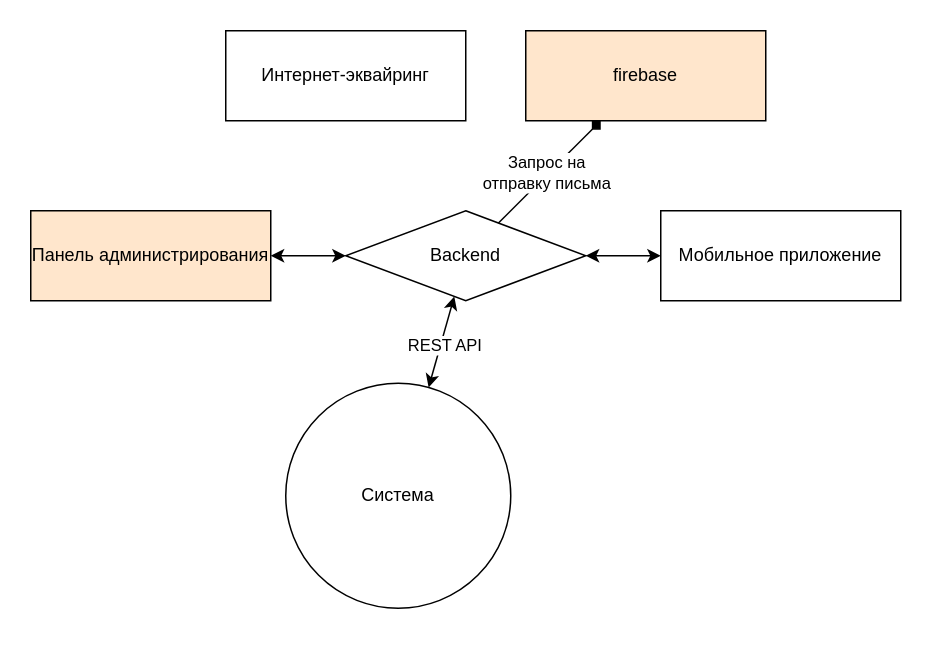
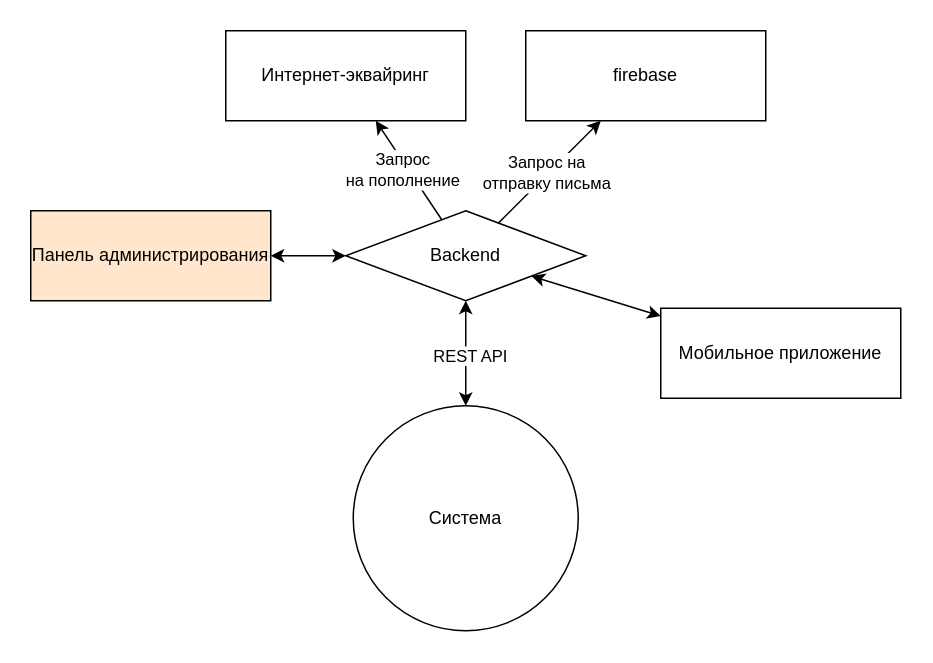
node "firebase": fillcolor #ffe6cc -> #ffffff
edge "Backend" -> "firebase": arrowhead diamond -> classic
edge "Backend" -> "Интернет-эквайринг": added, label "Запрос на пополнение"
node "Мобильное приложение": moved (781, 256) -> (781, 353)
node "Система": moved (398, 496) -> (466, 518)
